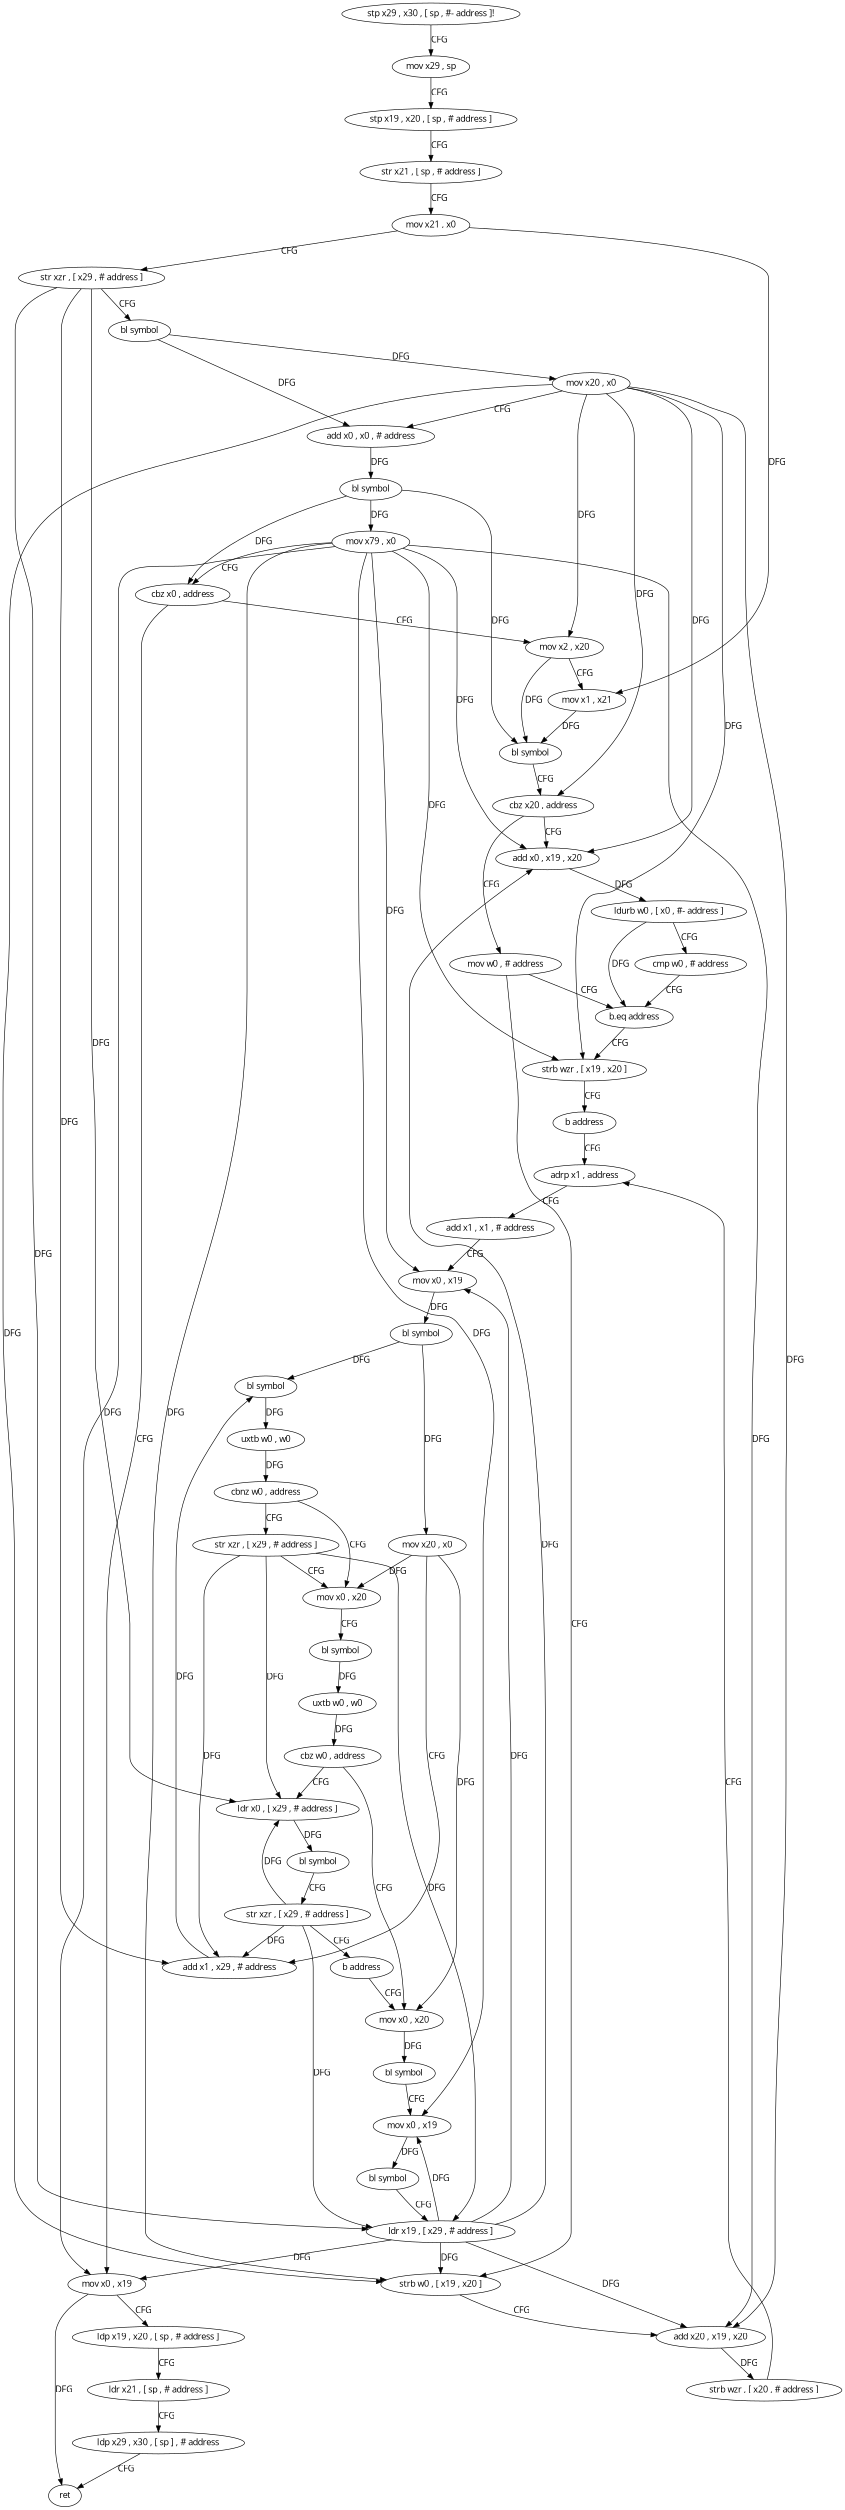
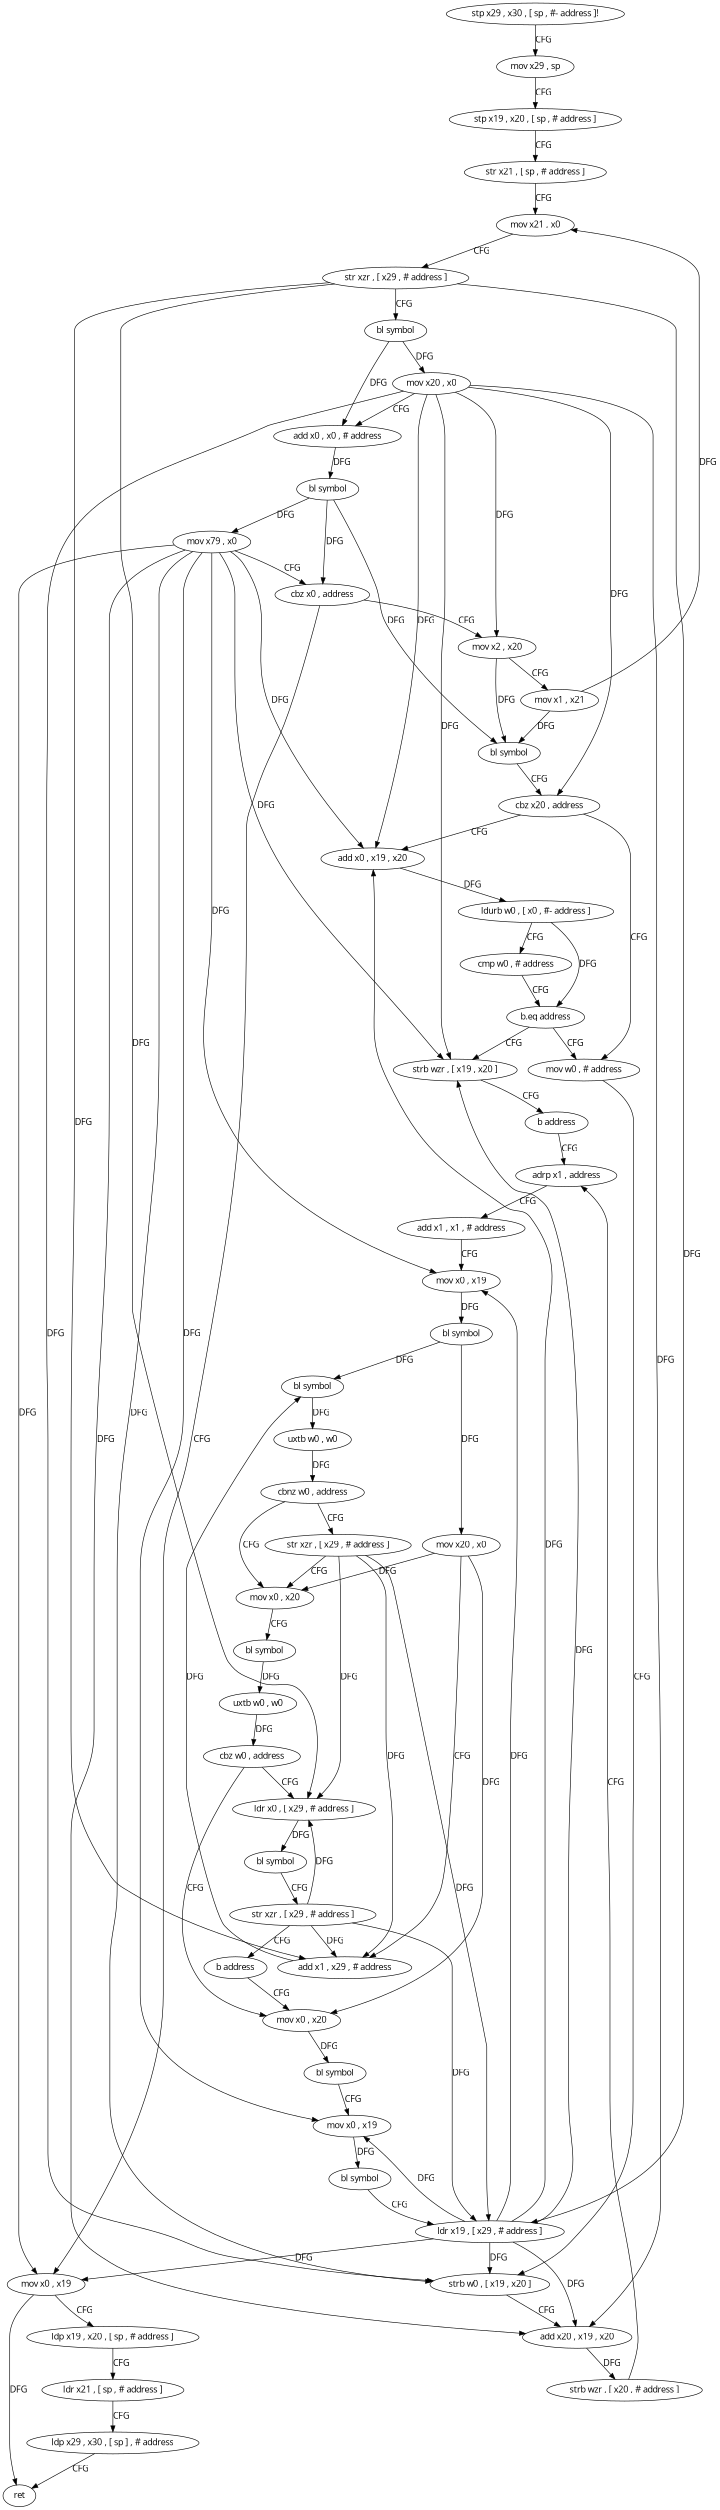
edge "mov x21 , x0" -> "mov x1 , x21": reversed
edge "mov w0 , # address" -> "b.eq address": reversed
edge "ldr x19 , [ x29 , # address ]" -> "strb wzr , [ x19 , x20 ]": added, label "DFG"
